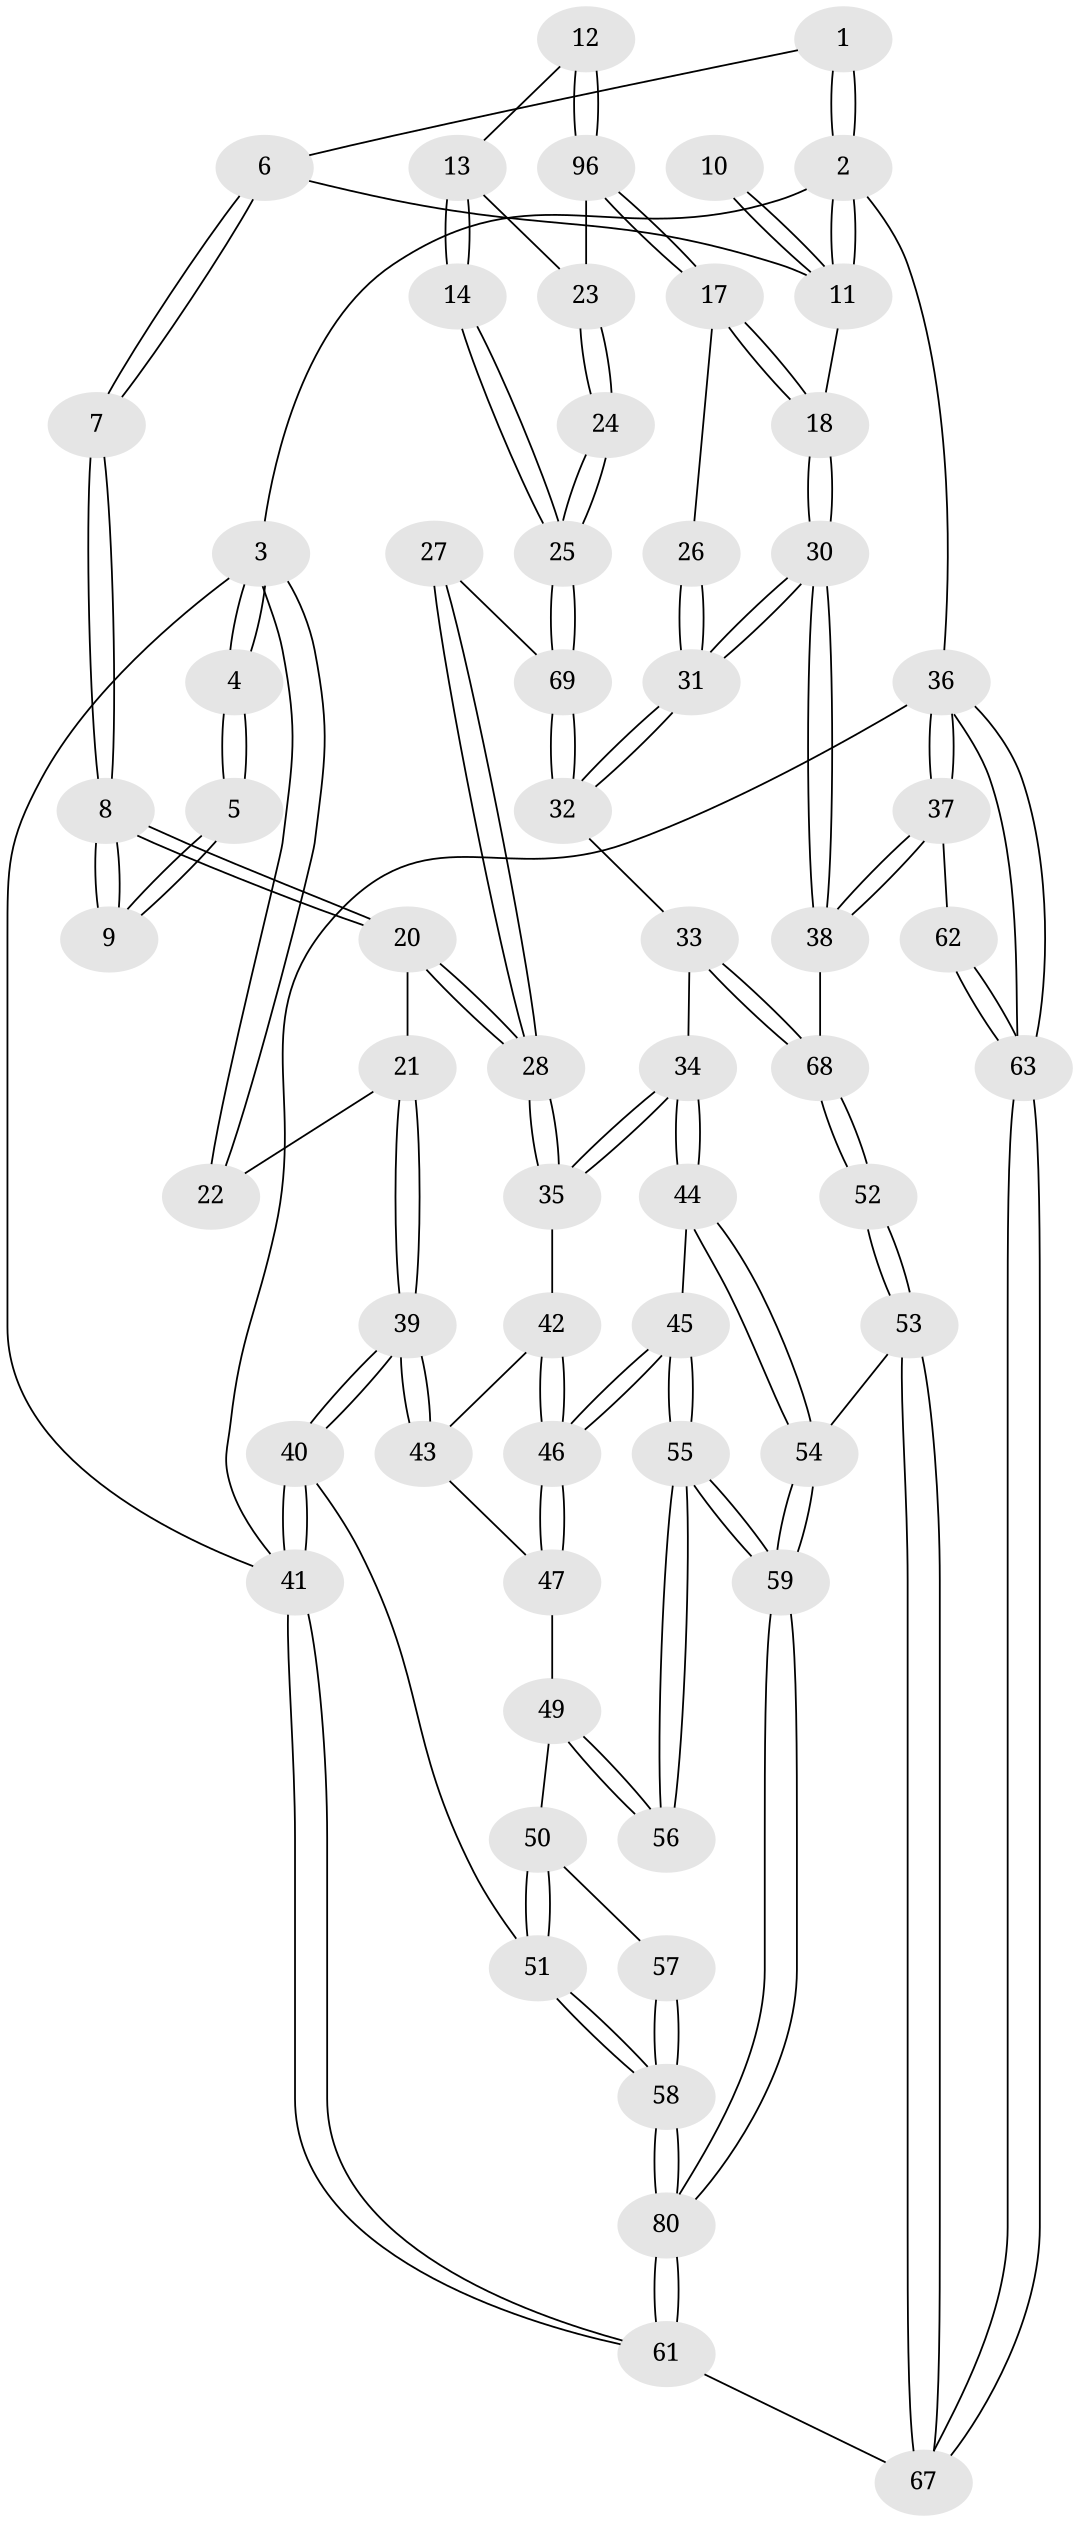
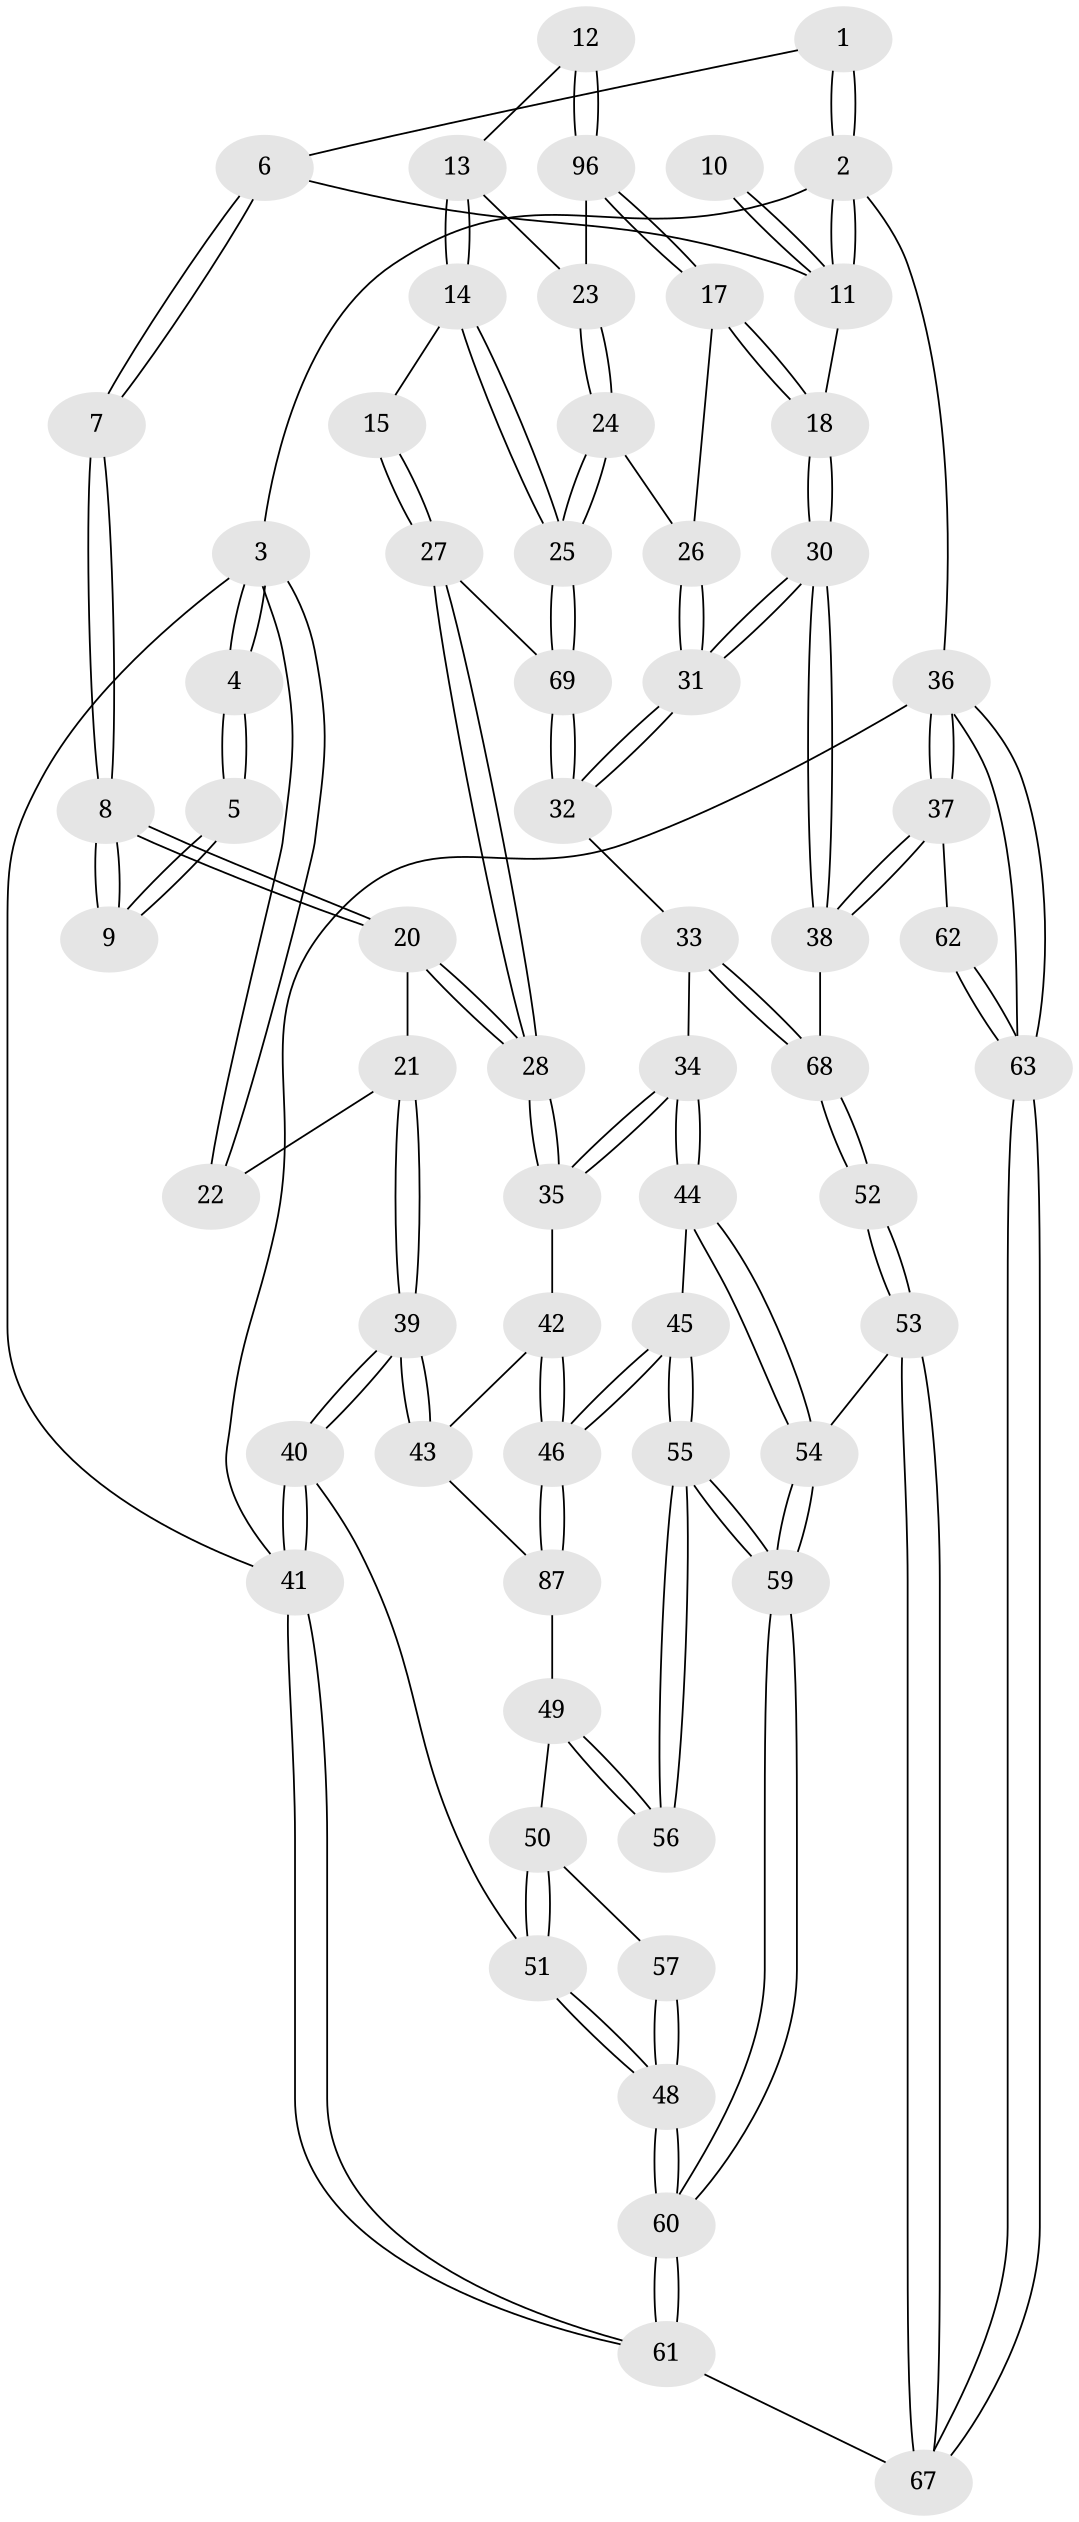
node "15": added
edge "24" -- "26": added
node "47": label "47" -> "87"
node "58": label "58" -> "48"
node "80": label "80" -> "60"
